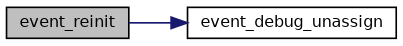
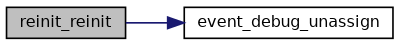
node "event_reinit": label "event_reinit" -> "reinit_reinit"
